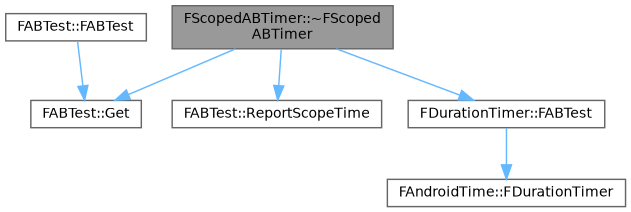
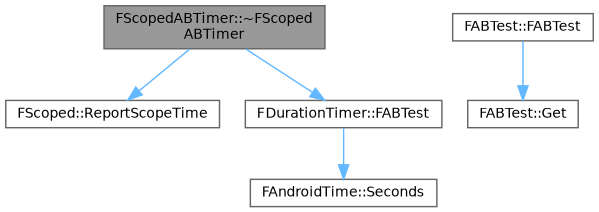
edge "FScopedABTimer::~FScoped ABTimer" -> "FABTest::Get": removed
node "FABTest::ReportScopeTime": label "FABTest::ReportScopeTime" -> "FScoped::ReportScopeTime"
node "FAndroidTime::FDurationTimer": label "FAndroidTime::FDurationTimer" -> "FAndroidTime::Seconds"
